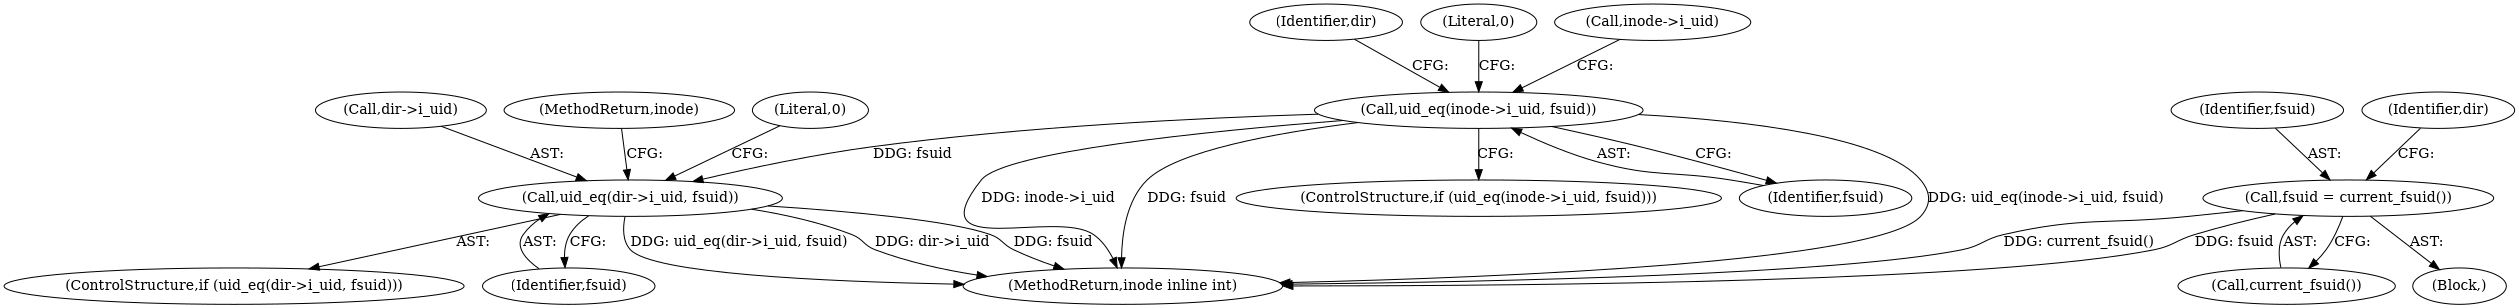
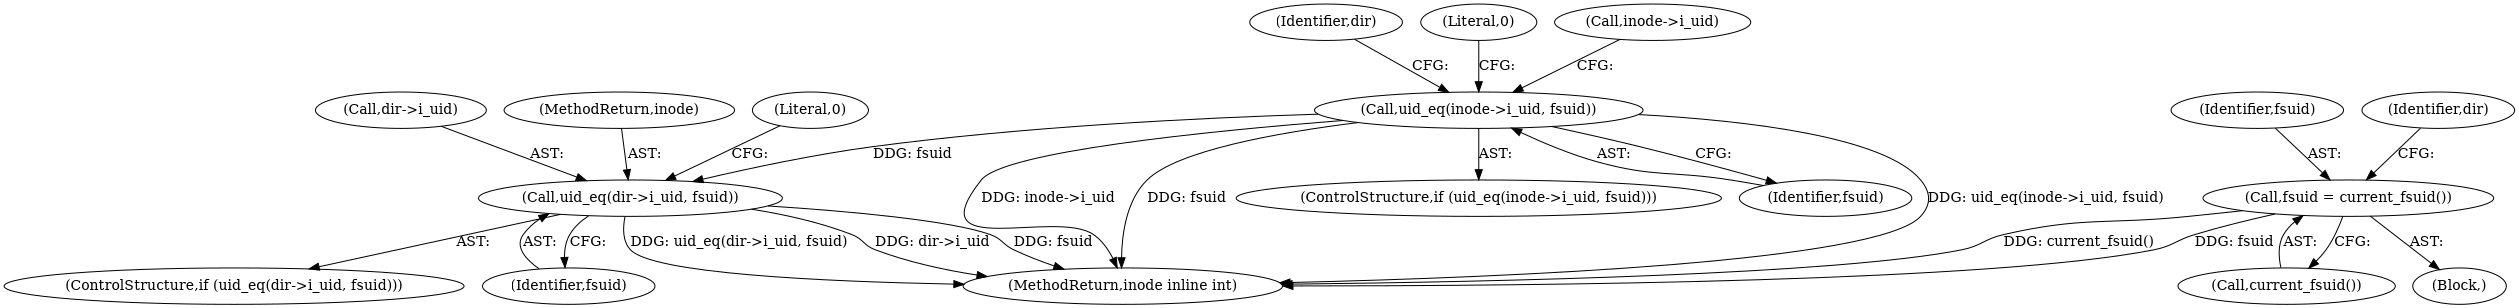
edge "(MethodReturn,inode)" -> "(Call,uid_eq(dir->i_uid, fsuid))": label "CFG: " -> "AST: "
edge "(Call,uid_eq(inode->i_uid, fsuid))" -> "(ControlStructure,if (uid_eq(inode->i_uid, fsuid)))": label "CFG: " -> "AST: "
